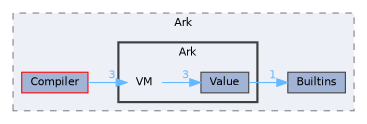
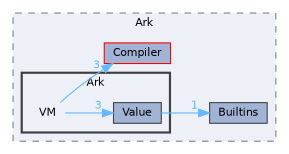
edge "Compiler" -> "VM": reversed
